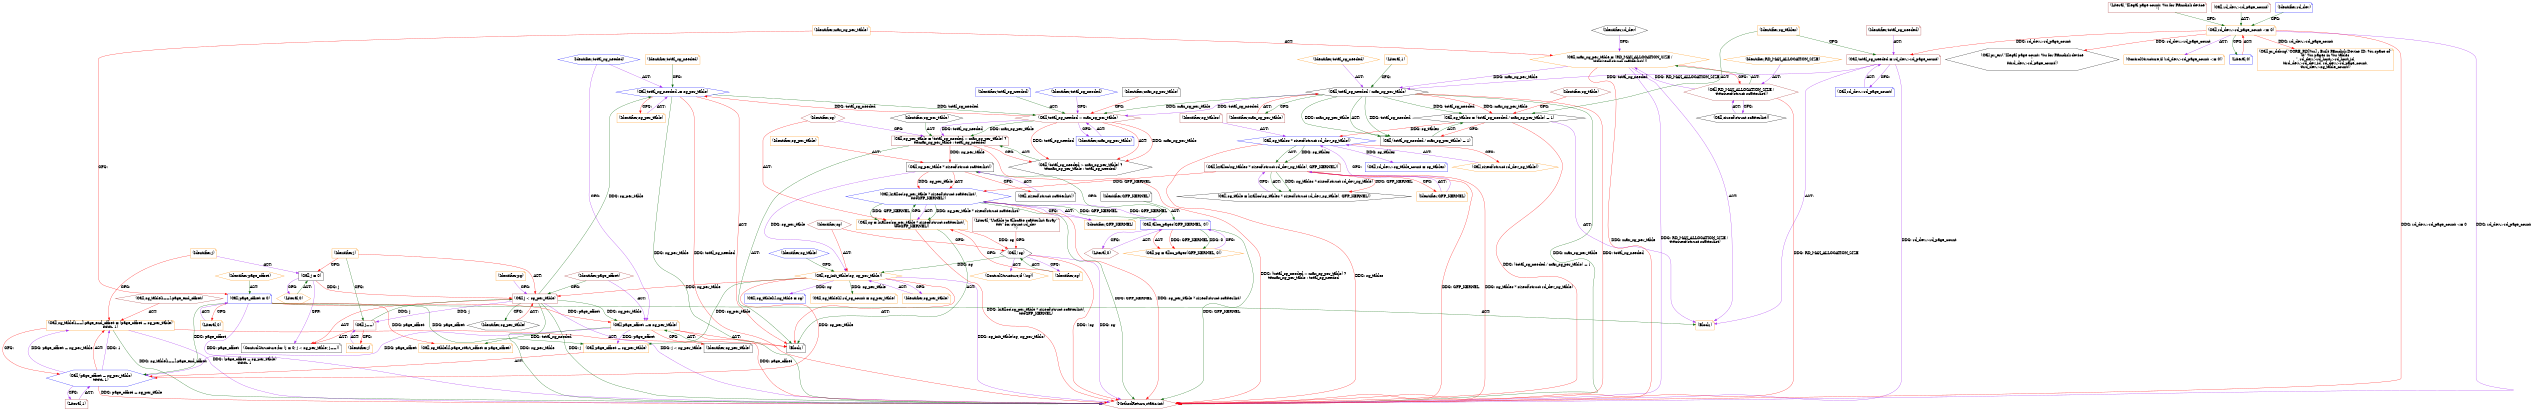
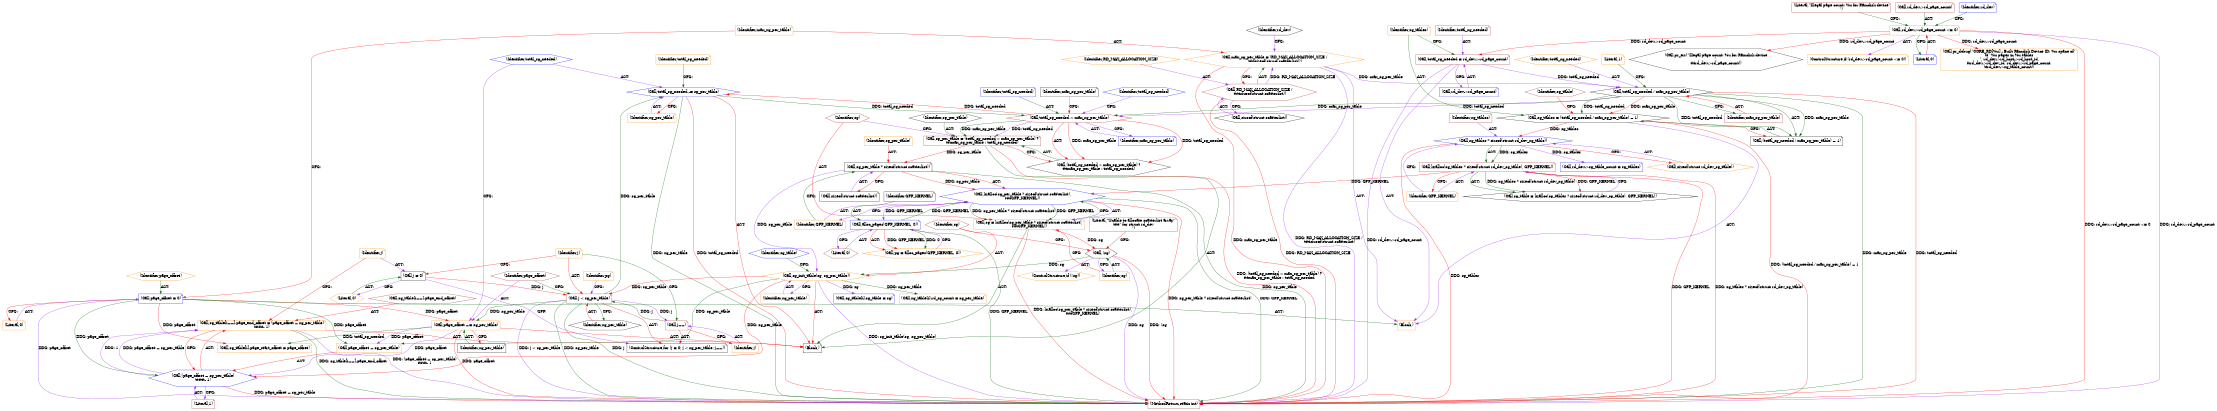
edge "(Call,sg_per_table * sizeof(struct scatterlist))" -> "(MethodReturn,static int)": added, label "DDG: sg_per_table"
node "(MethodReturn,static int)": shape hexagon -> note
